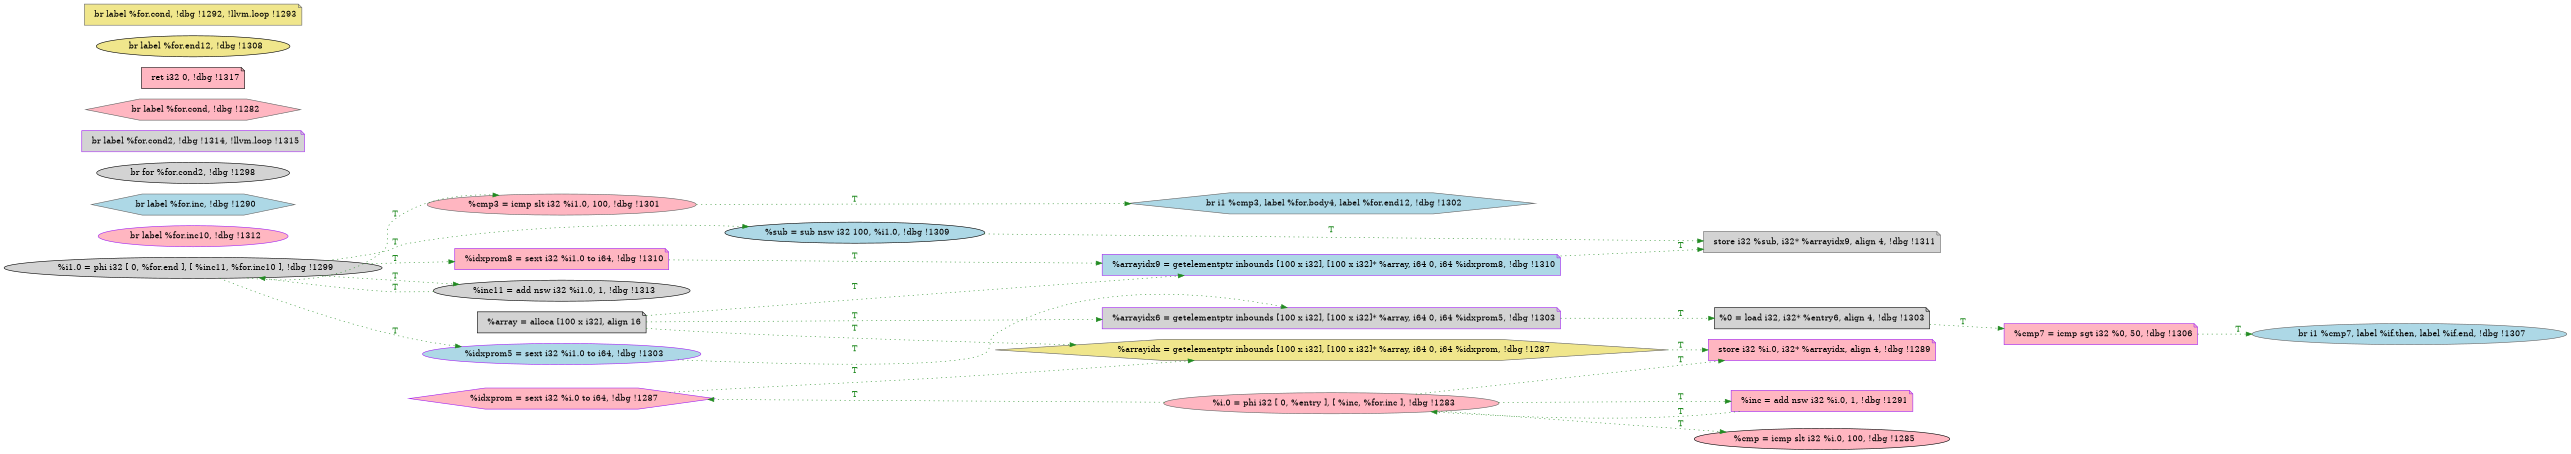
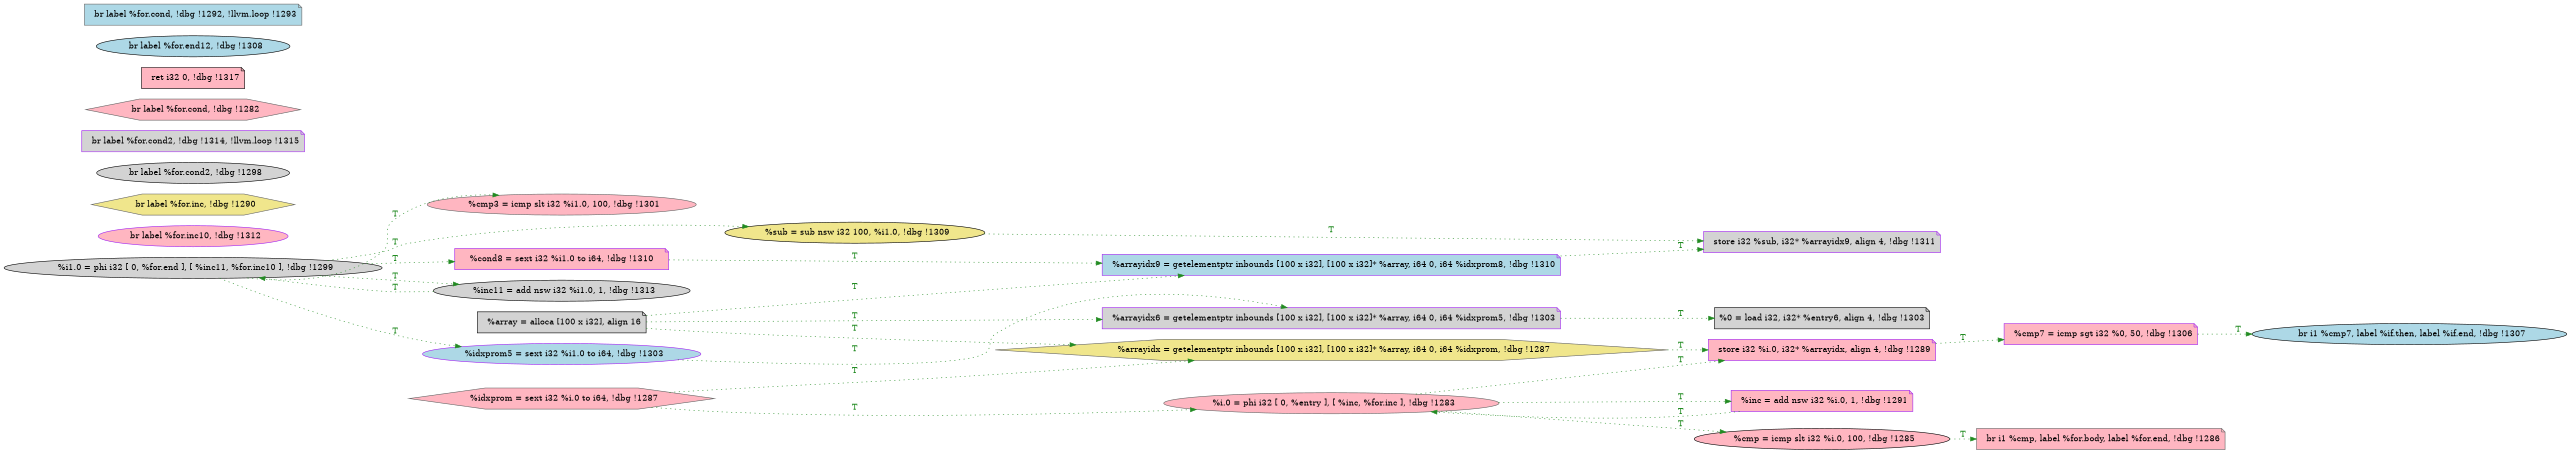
node "br label %for.cond, !dbg !1292, !llvm.loop !1293": fillcolor khaki -> lightblue
node "br label %for.end12, !dbg !1308": fillcolor khaki -> lightblue
node "br for %for.cond2, !dbg !1298": label "br for %for.cond2, !dbg !1298" -> "br label %for.cond2, !dbg !1298"
node "br i1 %cmp3, label %for.body4, label %for.end12, !dbg !1302": removed
node "br label %for.inc, !dbg !1290": fillcolor lightblue -> khaki
node "%sub = sub nsw i32 100, %i1.0, !dbg !1309": fillcolor lightblue -> khaki
node "store i32 %sub, i32* %arrayidx9, align 4, !dbg !1311": color gray40 -> purple
node "%idxprom8 = sext i32 %i1.0 to i64, !dbg !1310": label "%idxprom8 = sext i32 %i1.0 to i64, !dbg !1310" -> "%cond8 = sext i32 %i1.0 to i64, !dbg !1310"
edge "%0 = load i32, i32* %entry6, align 4, !dbg !1303" -> "%cmp7 = icmp sgt i32 %0, 50, !dbg !1306": now "store i32 %i.0, i32* %arrayidx, align 4, !dbg !1289" -> "%cmp7 = icmp sgt i32 %0, 50, !dbg !1306"
node "br i1 %cmp7, label %if.then, label %if.end, !dbg !1307": color gray40 -> black
node "%idxprom = sext i32 %i.0 to i64, !dbg !1287": color purple -> gray40
edge "%i.0 = phi i32 [ 0, %entry ], [ %inc, %for.inc ], !dbg !1283" -> "%idxprom = sext i32 %i.0 to i64, !dbg !1287": reversed
node "br i1 %cmp, label %for.body, label %for.end, !dbg !1286": added
